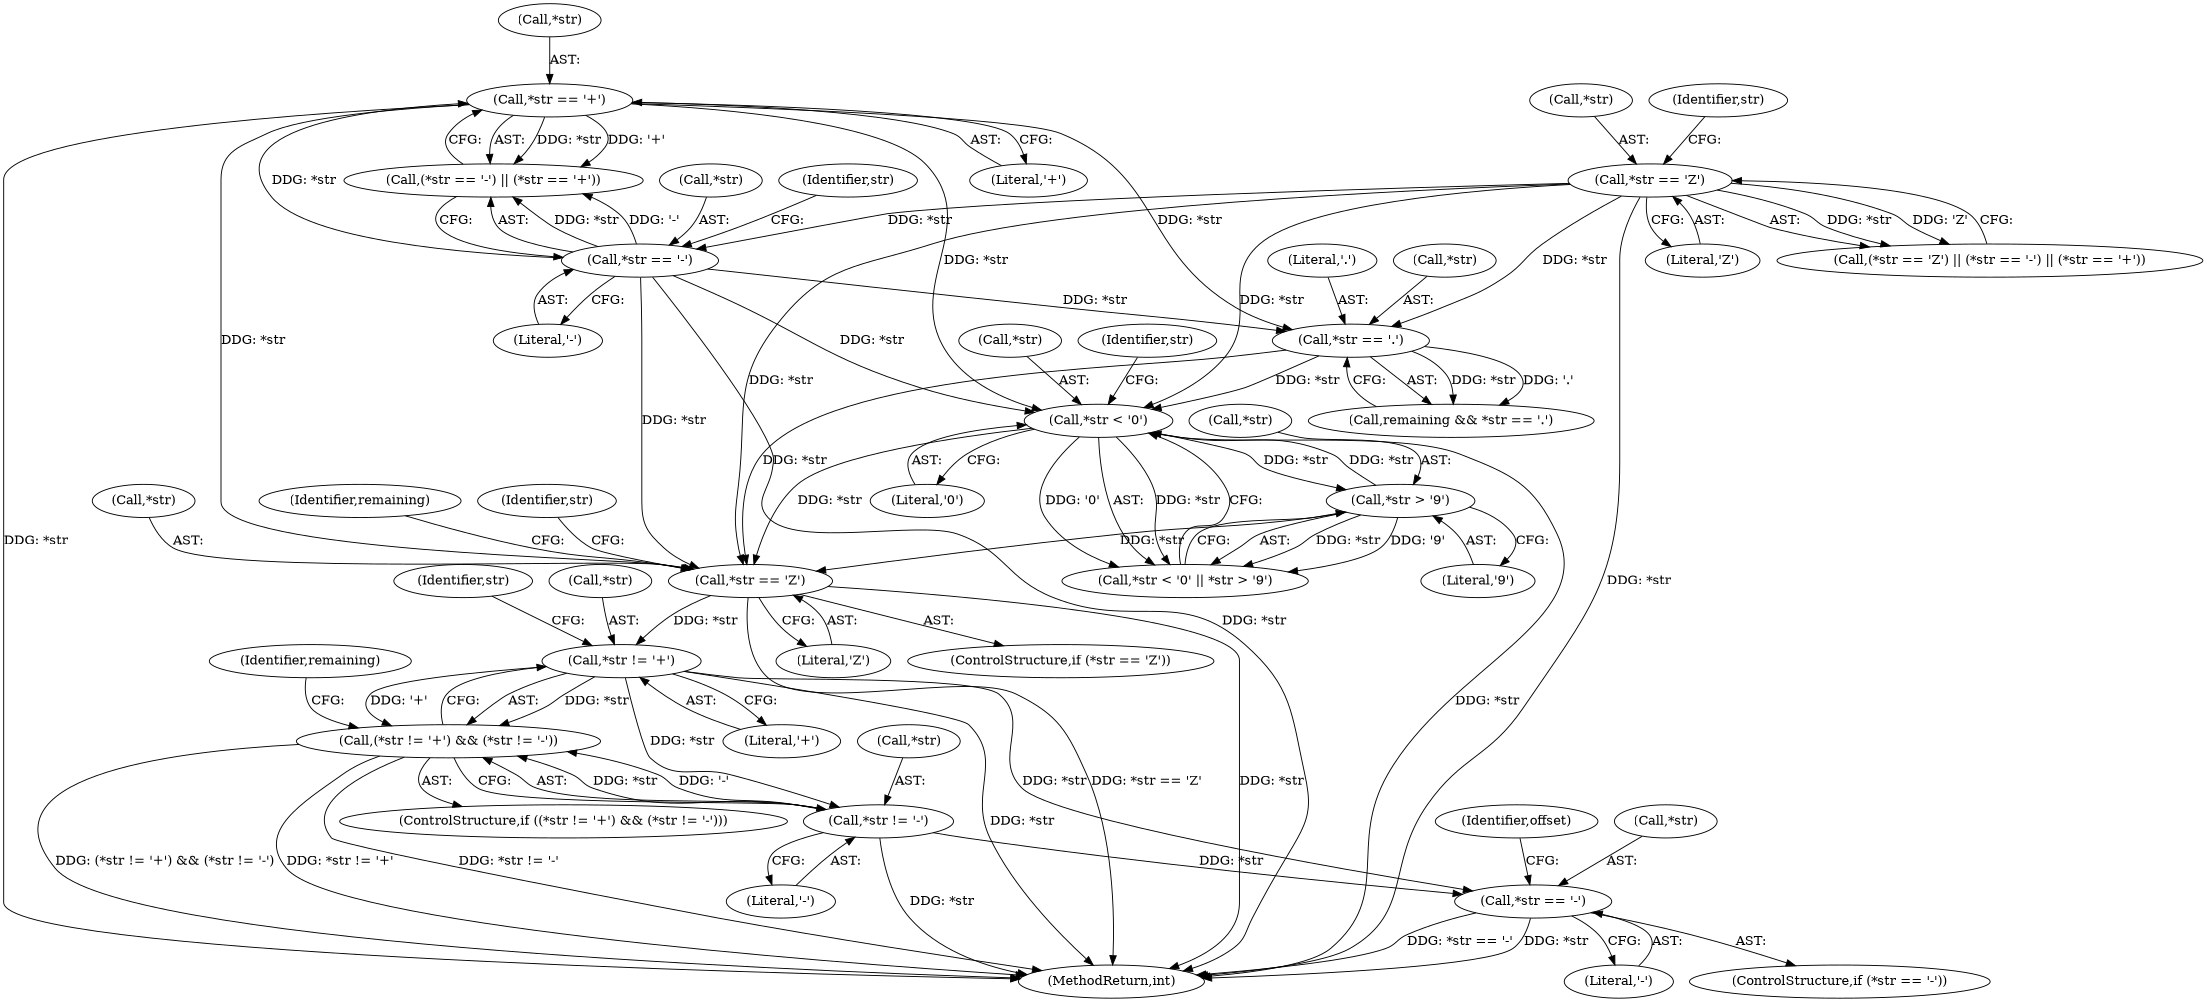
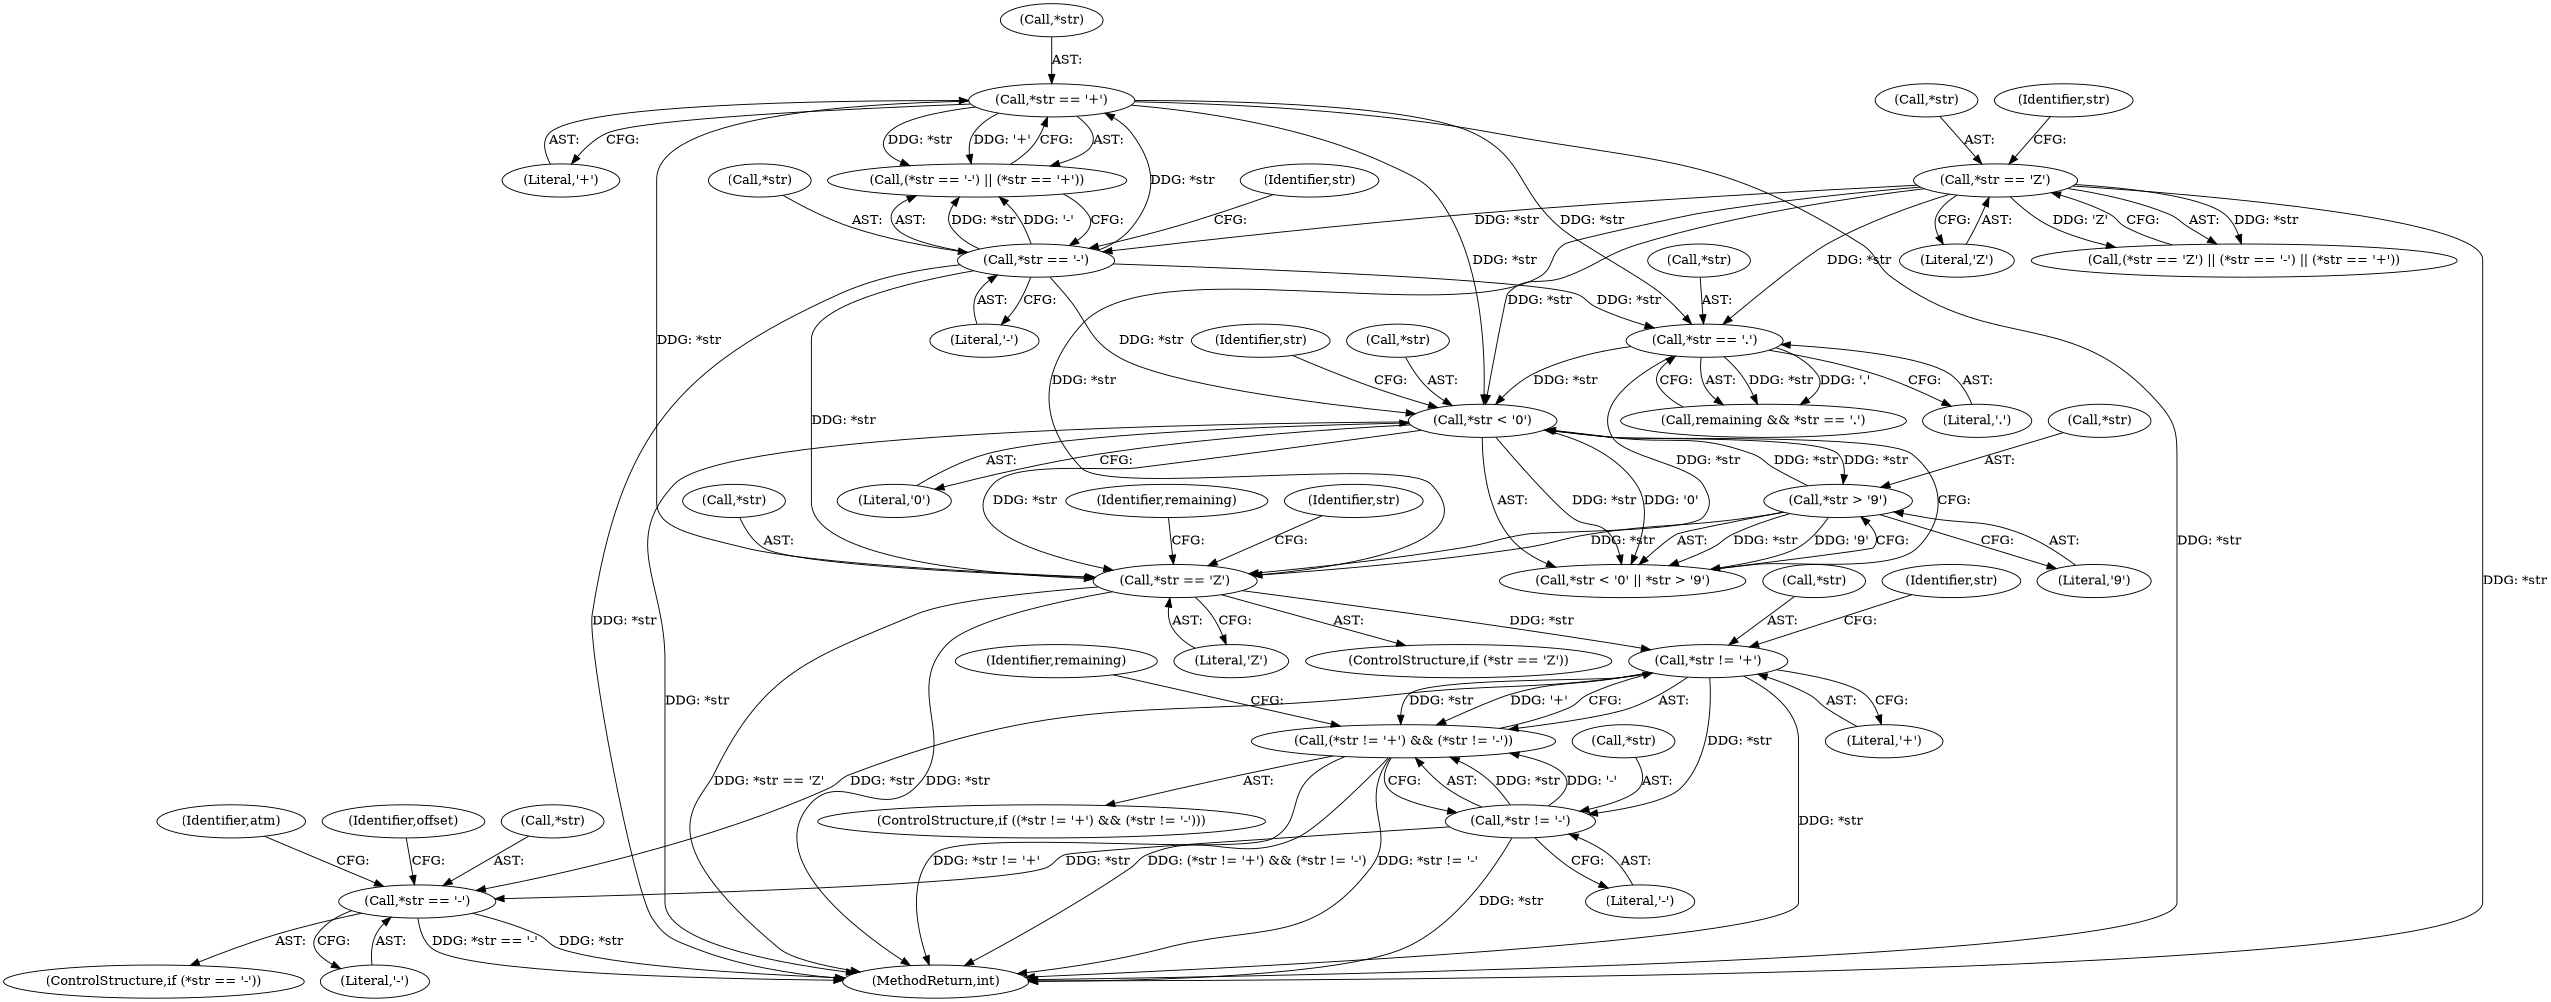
edge "(Call,*str == '.')" -> "(Literal,'.')": added, label "CFG:"
node "(Identifier,atm)": added
